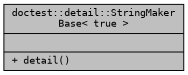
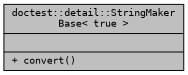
node "doctest::detail::StringMaker": text "+ detail()" -> "+ convert()"
